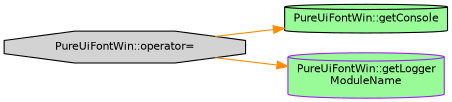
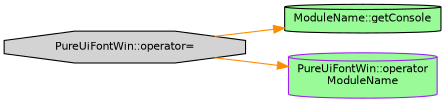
node "PureUiFontWin::getConsole": label "PureUiFontWin::getConsole" -> "ModuleName::getConsole"
node "PureUiFontWin::getLogger ModuleName": label "PureUiFontWin::getLogger ModuleName" -> "PureUiFontWin::operator ModuleName"
